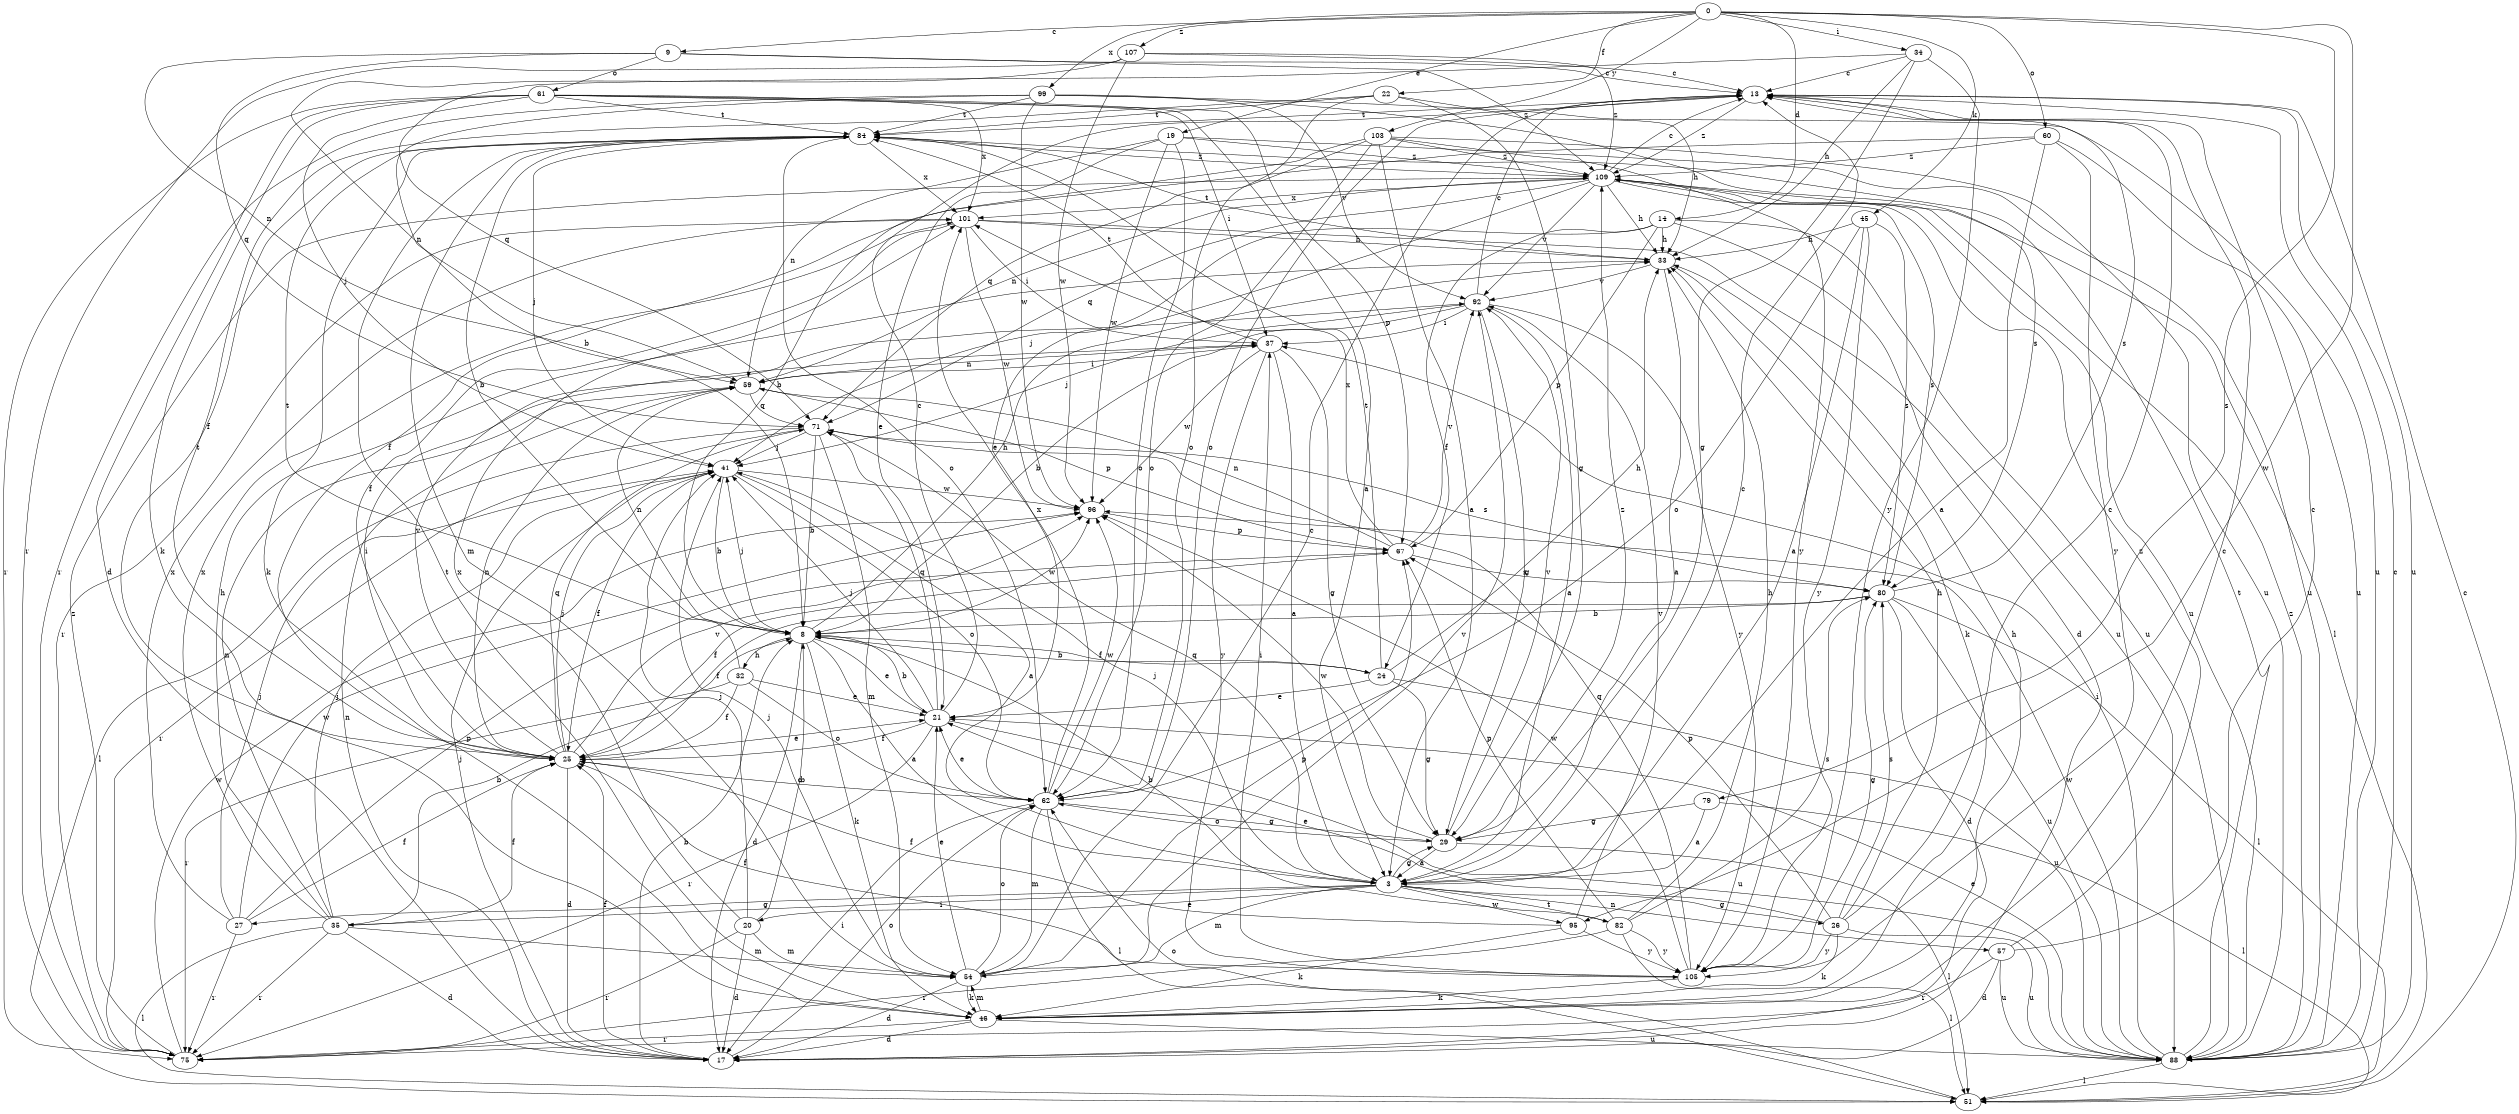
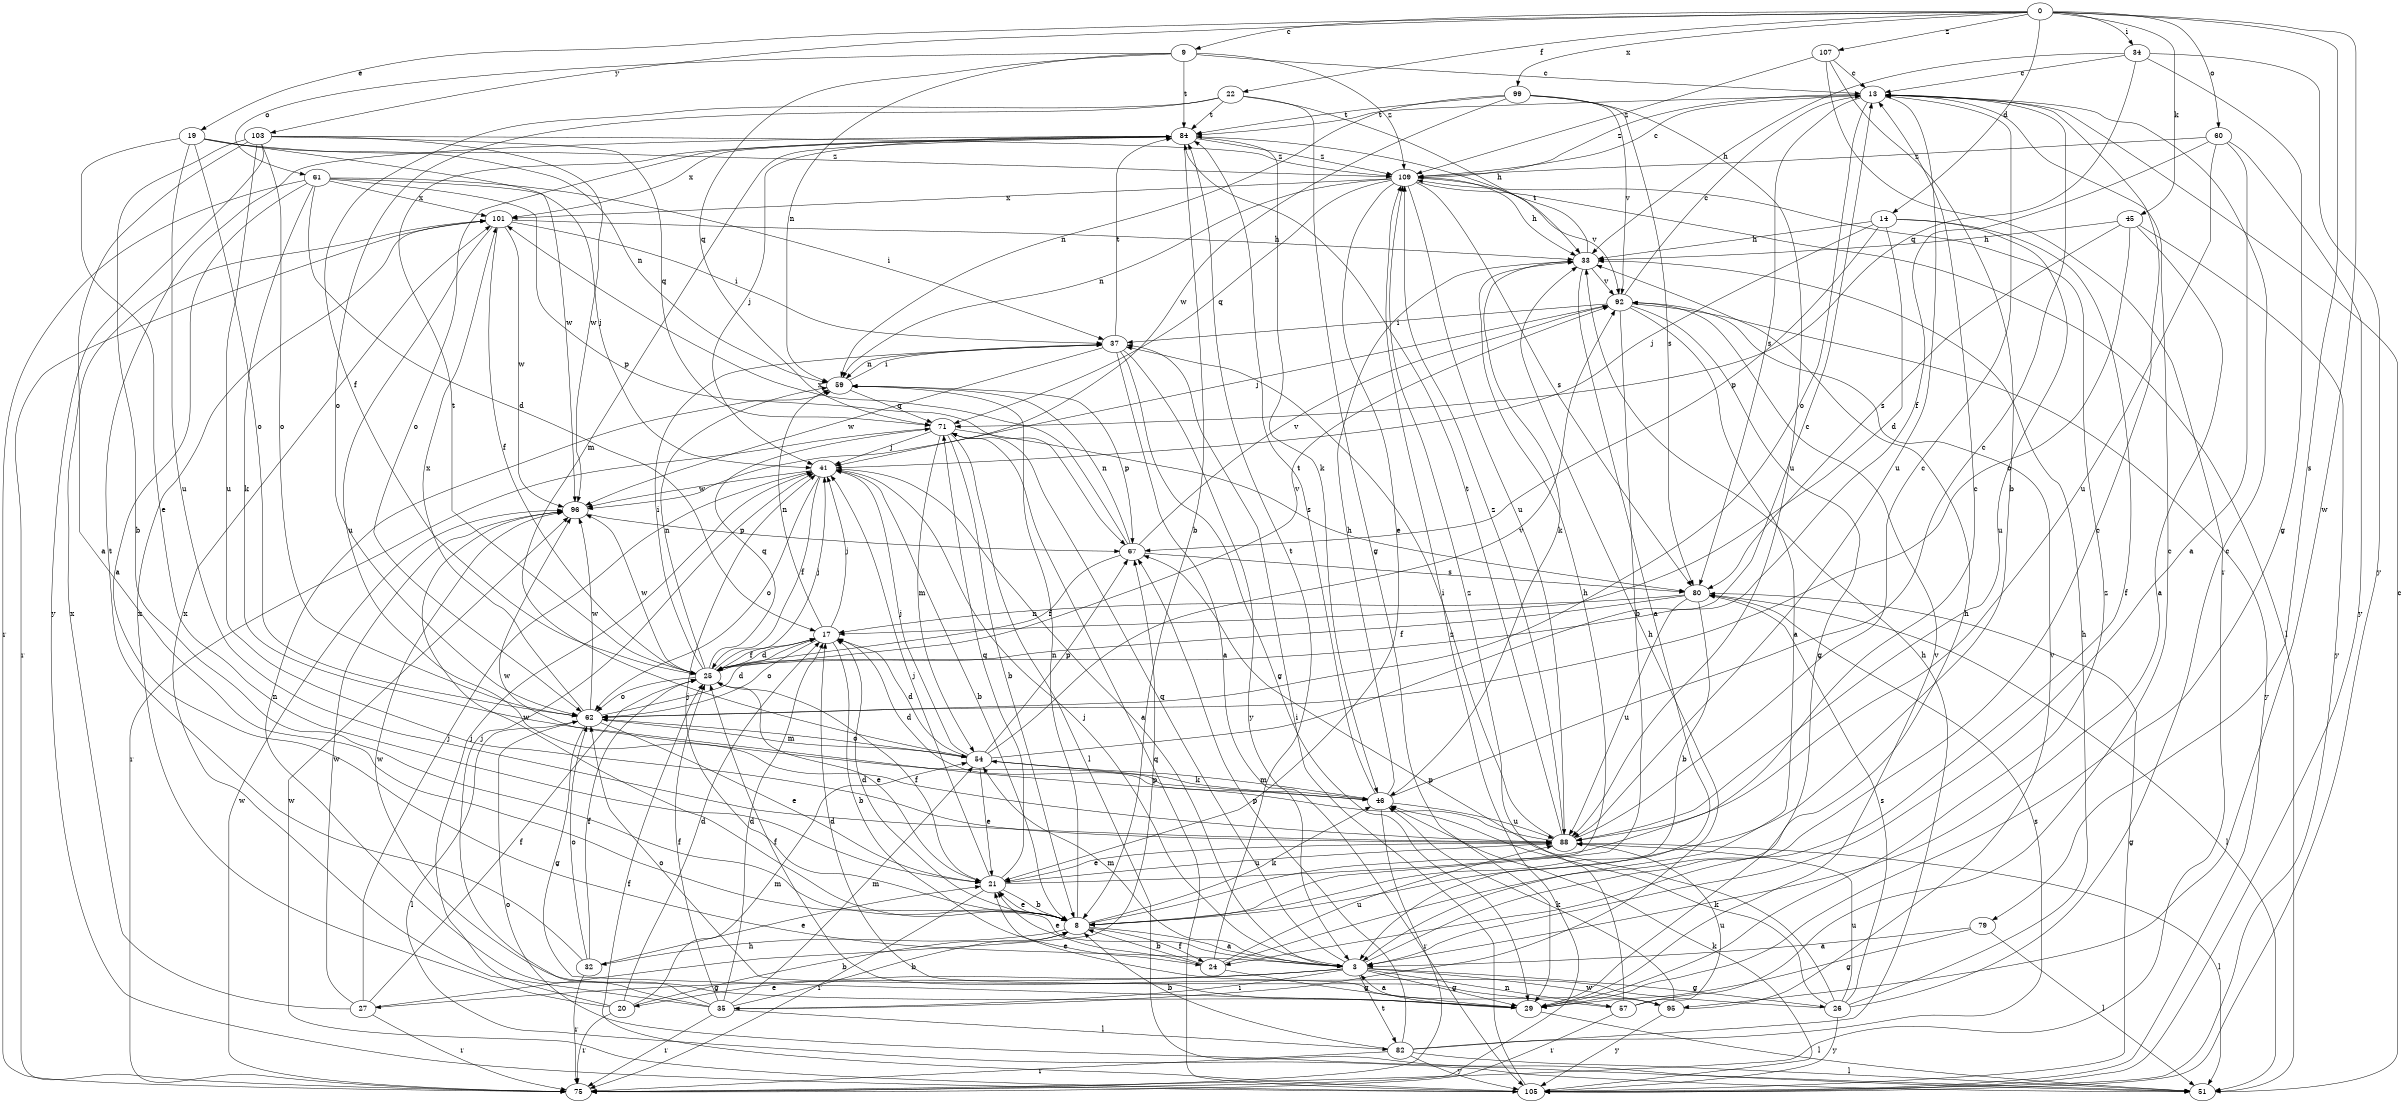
edge "61" -> "84": now "9" -> "84"
edge "80" -> "13": reversed
edge "99" -> "75": removed, label "r"
edge "107" -> "96": now "103" -> "96"
edge "25" -> "96": label "v" -> "w"
edge "80" -> "17": label "d" -> "n"
edge "17" -> "8": now "17" -> "24"
edge "62" -> "17": label "i" -> "d"
edge "35" -> "51": now "35" -> "82"
